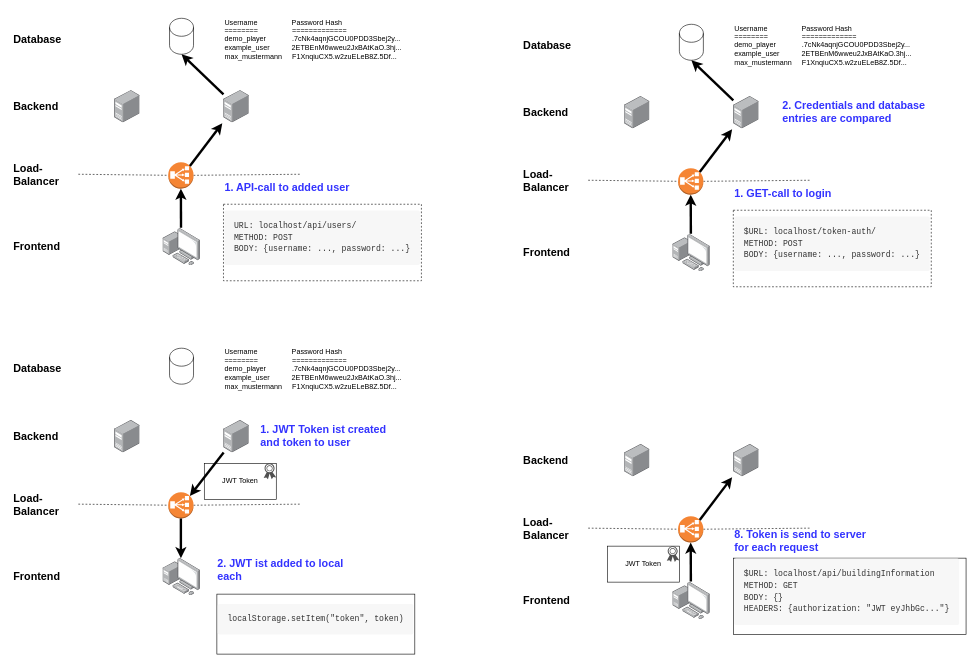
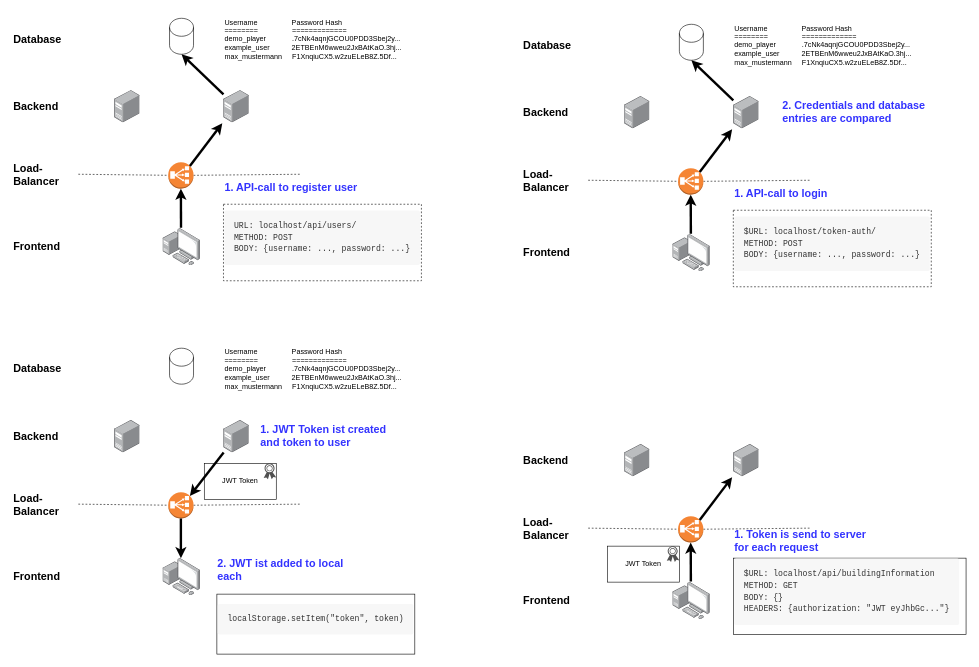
node "1. API-call to added user": label "1. API-call to added user" -> "1. API-call to register user"
node "1. GET-call to login": label "1. GET-call to login" -> "1. API-call to login"
node "8. Token is send to server for each request": label "8. Token is send to server for each request" -> "1. Token is send to server for each request"
